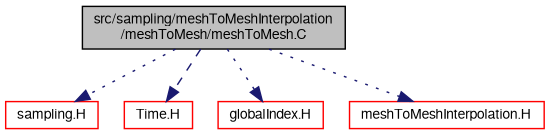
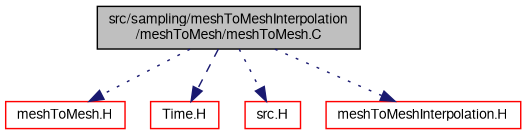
node "sampling.H": label "sampling.H" -> "meshToMesh.H"
node "globalIndex.H": label "globalIndex.H" -> "src.H"
